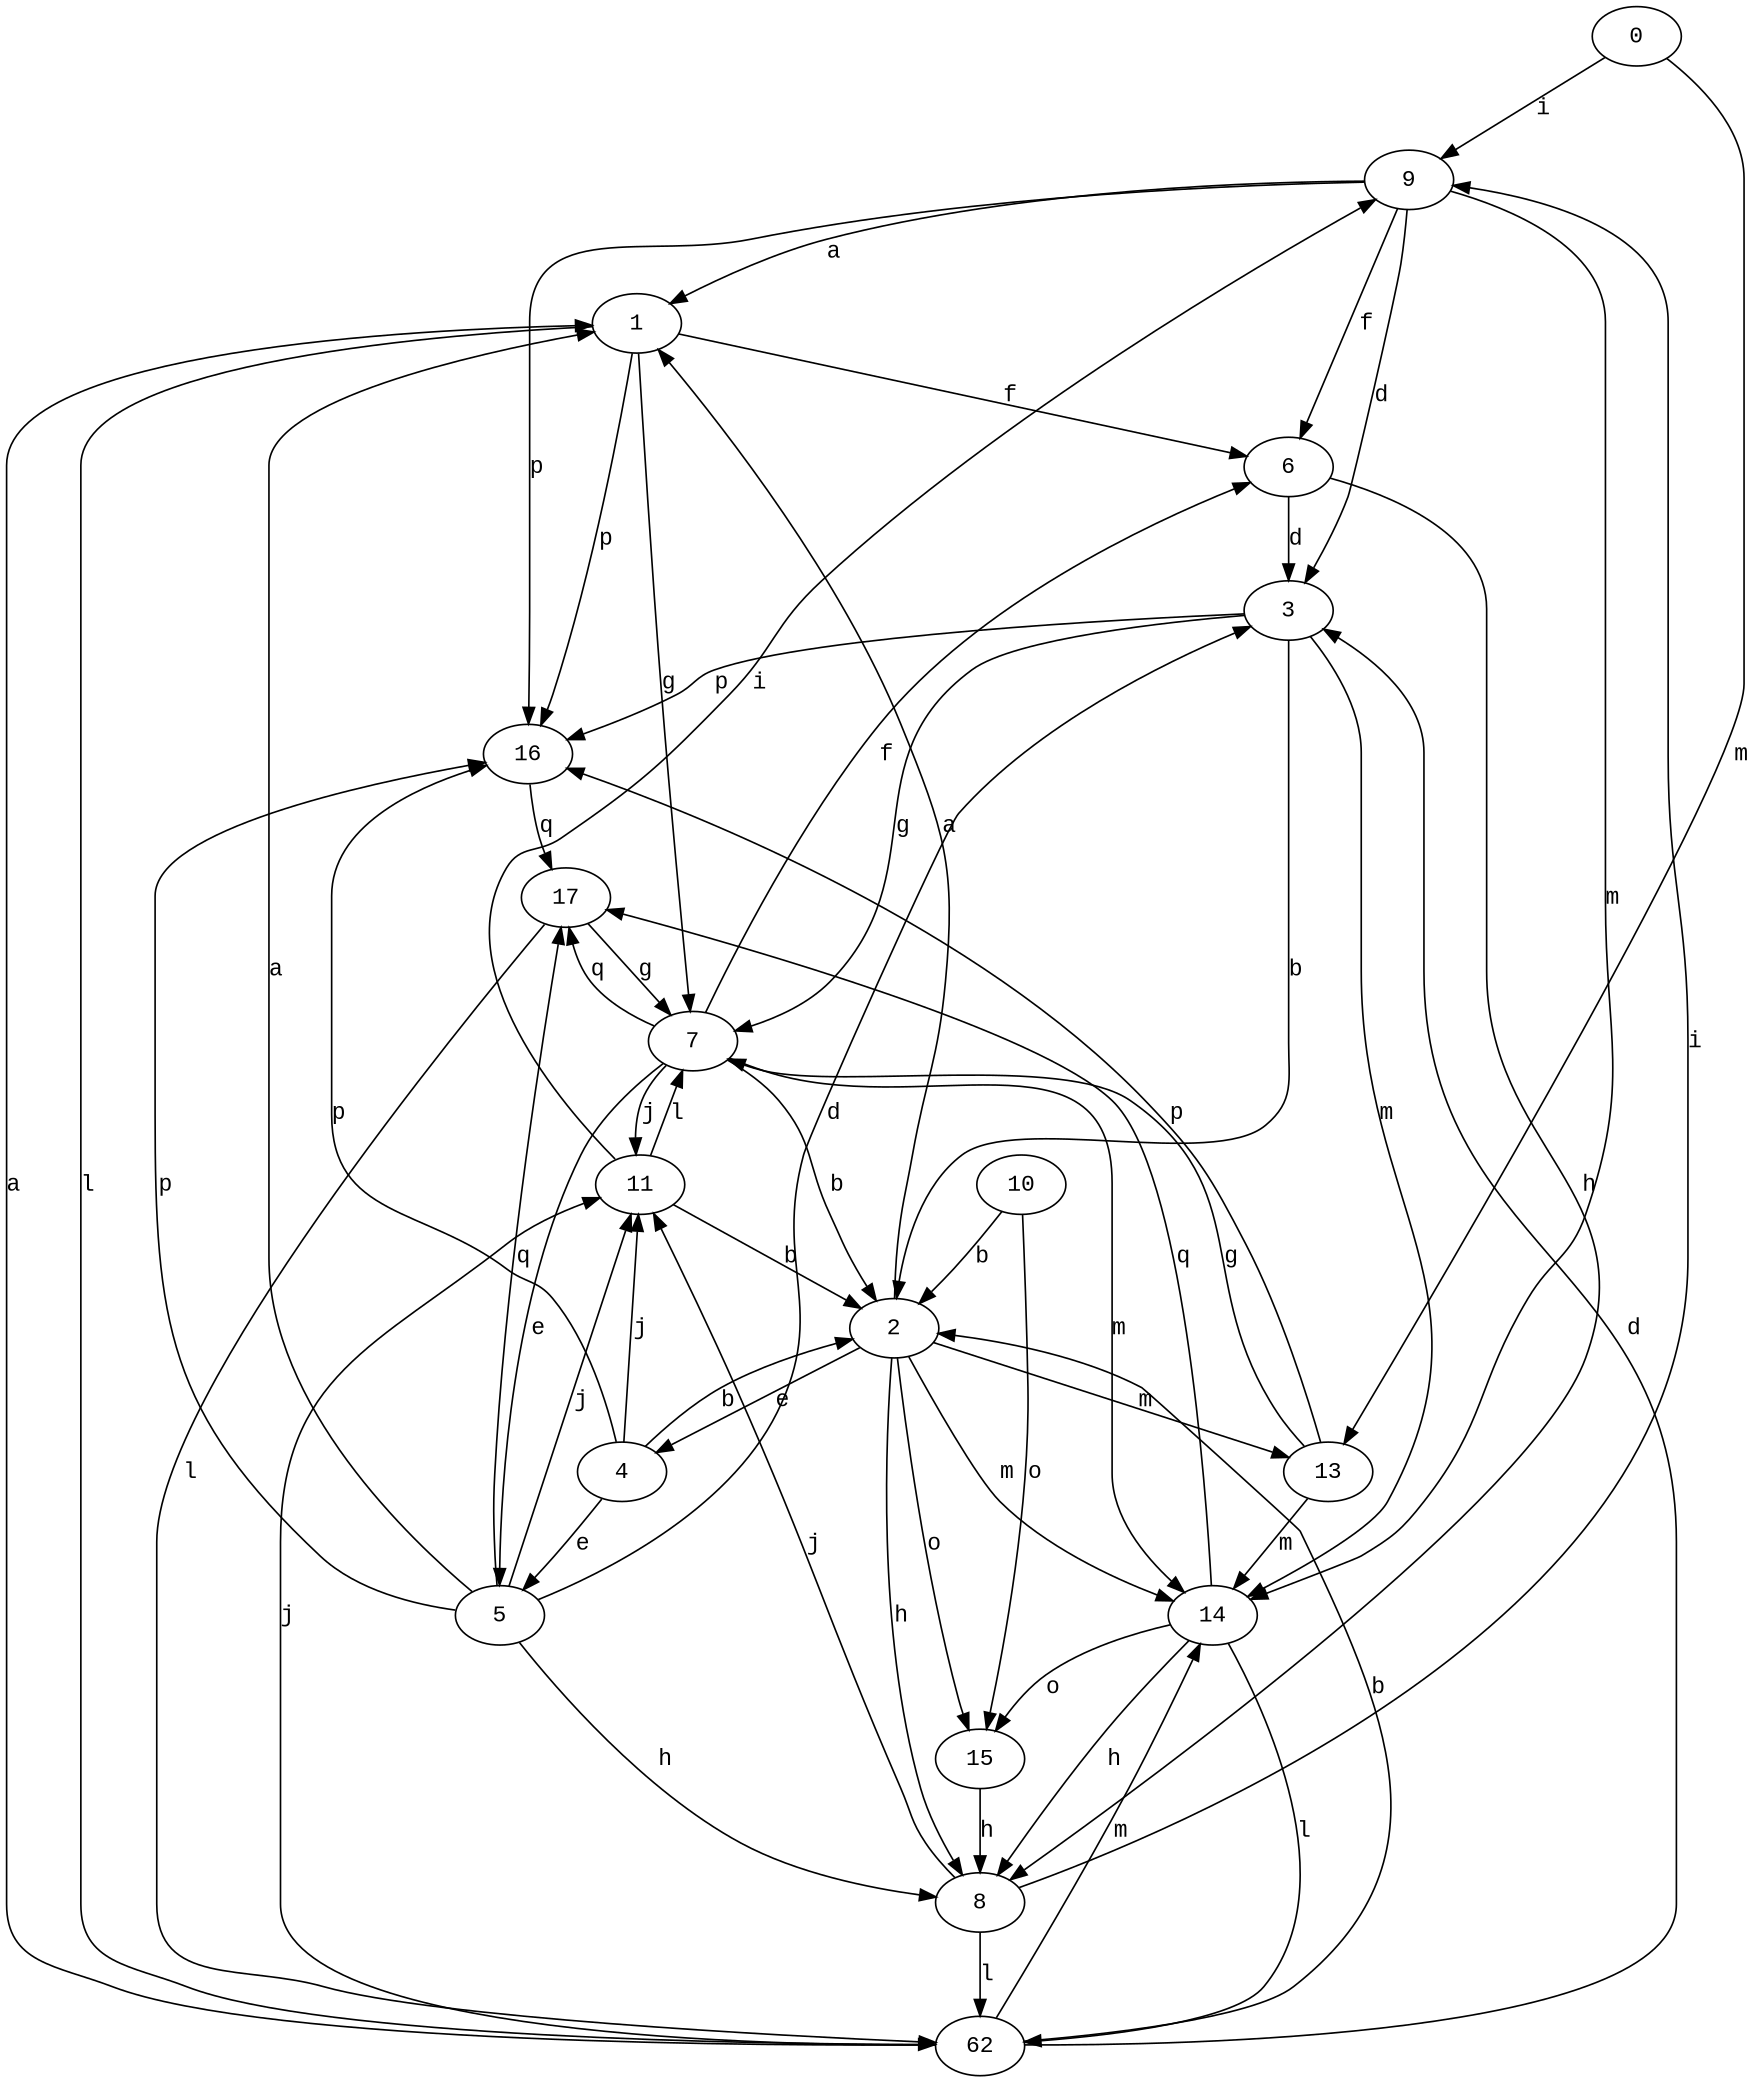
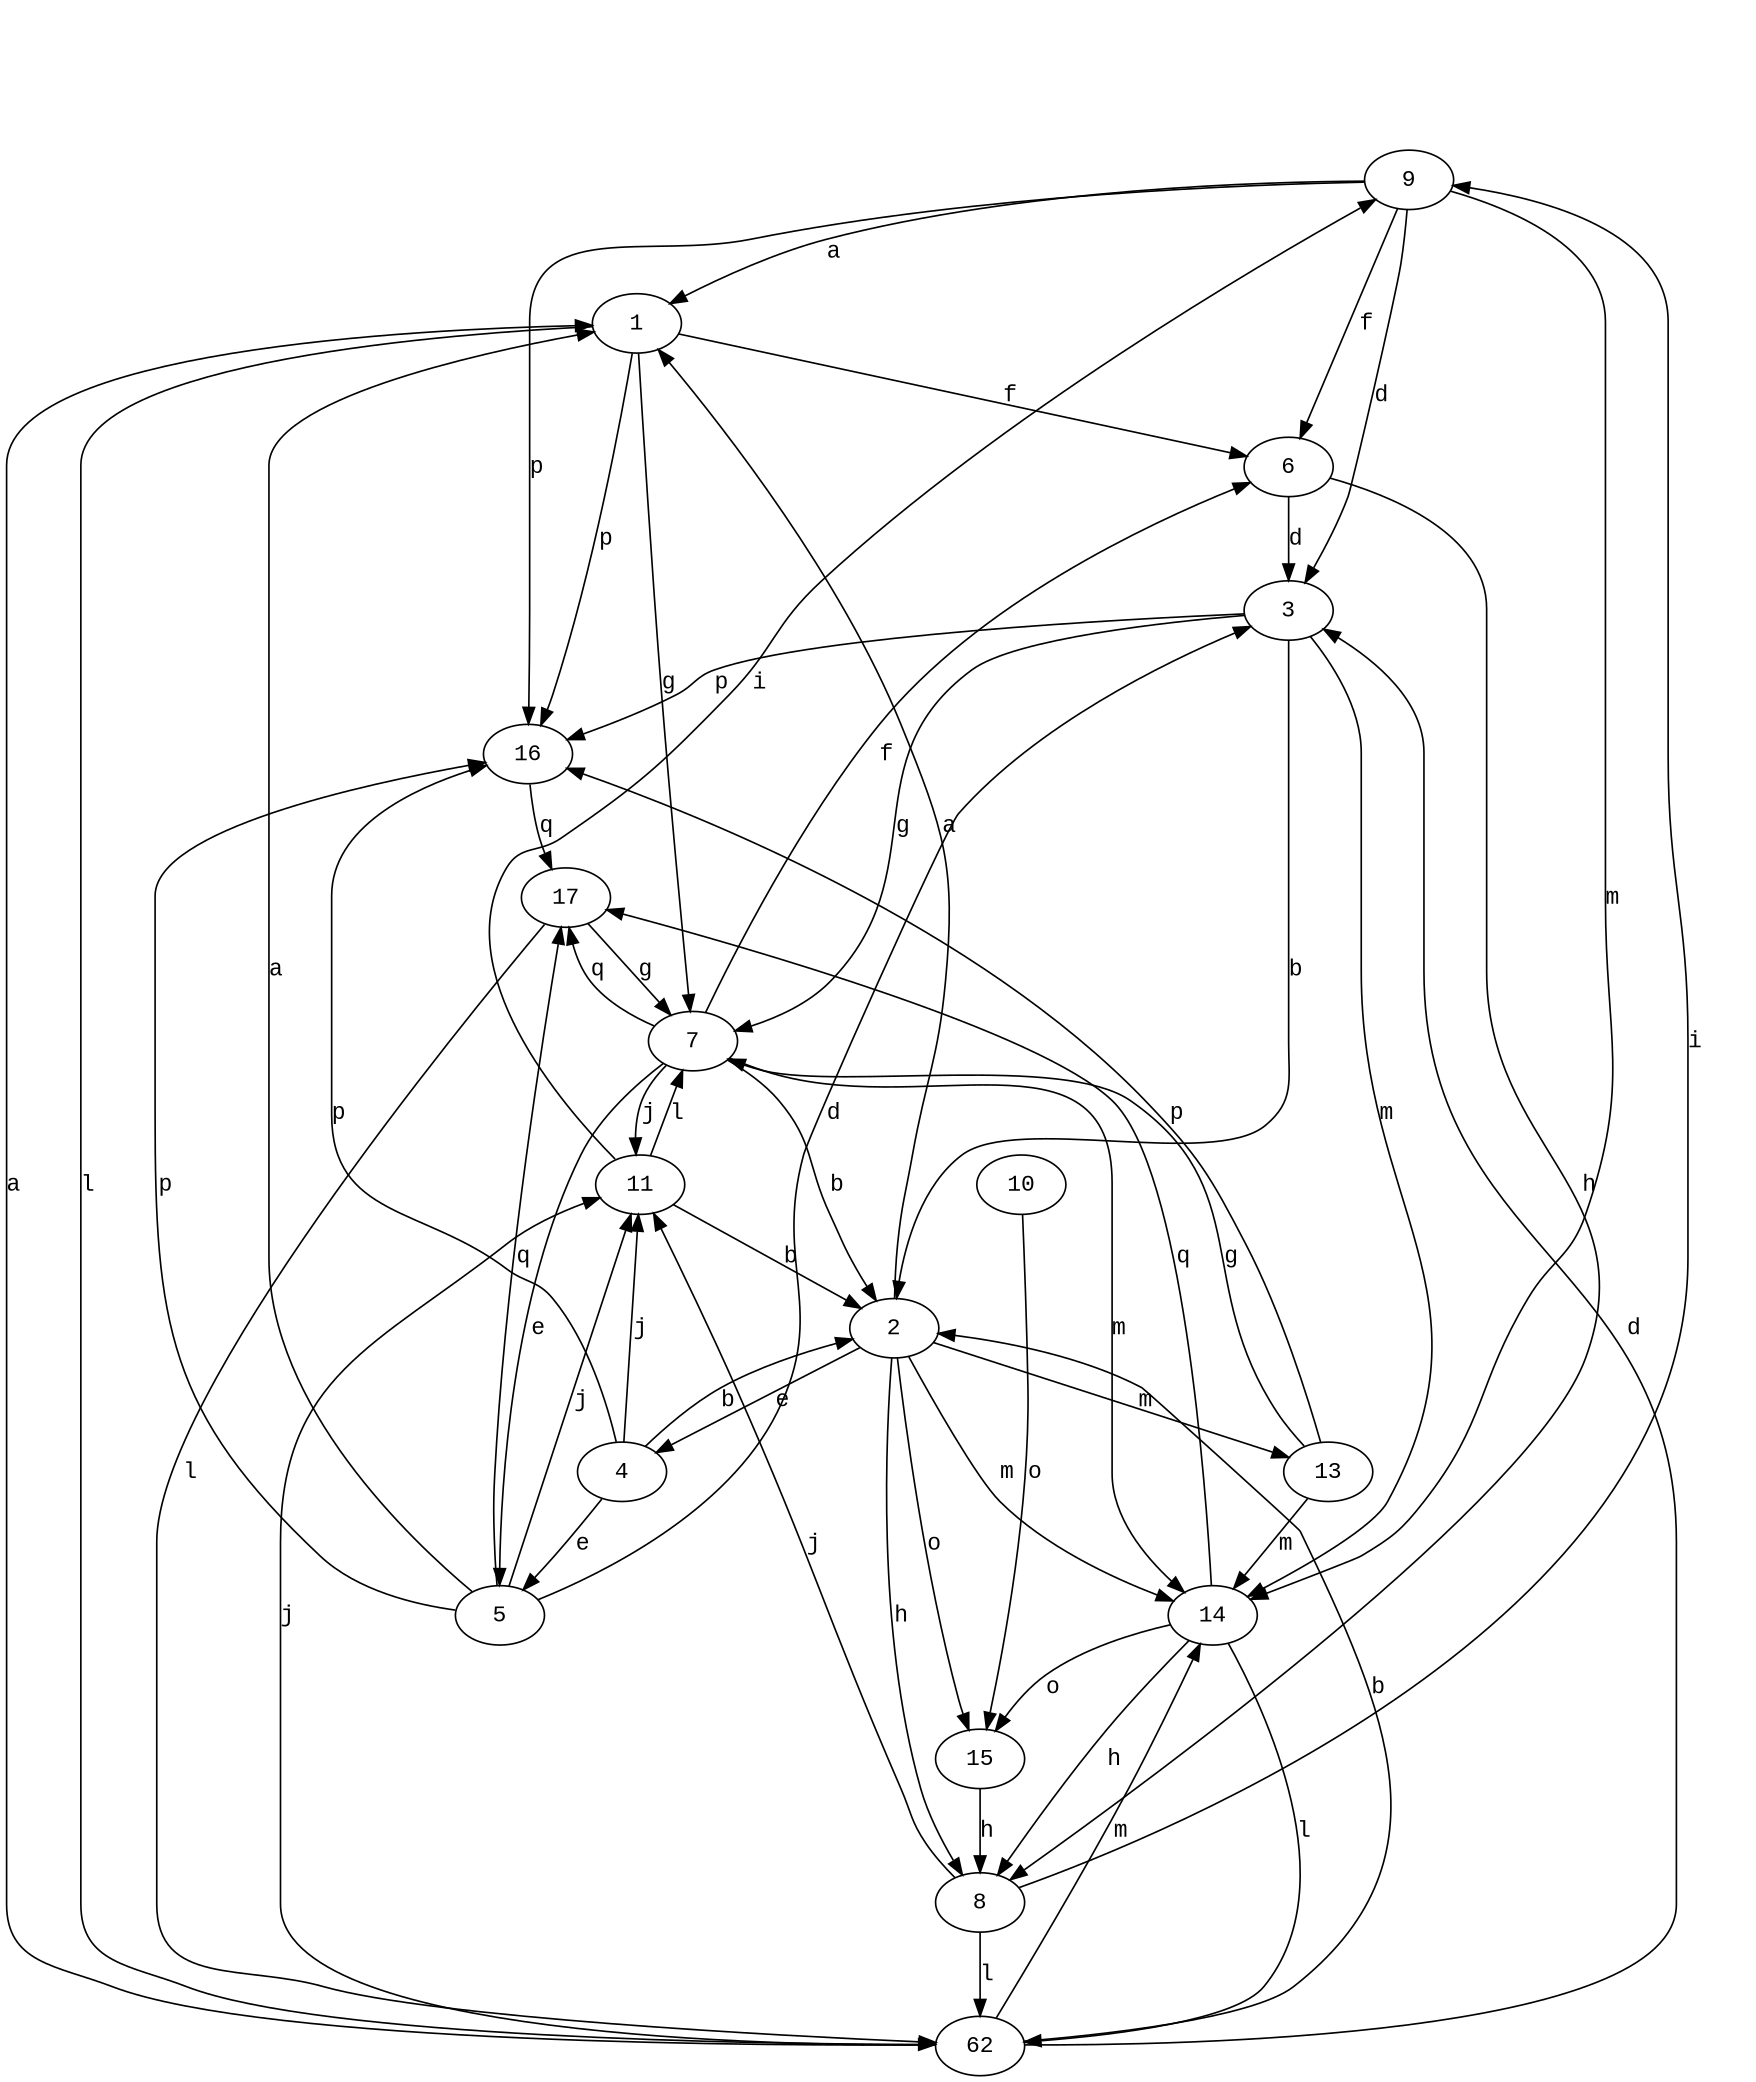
node "0": removed
edge "10" -> "2": removed, label "b"
edge "5" -> "8": removed, label "h"
